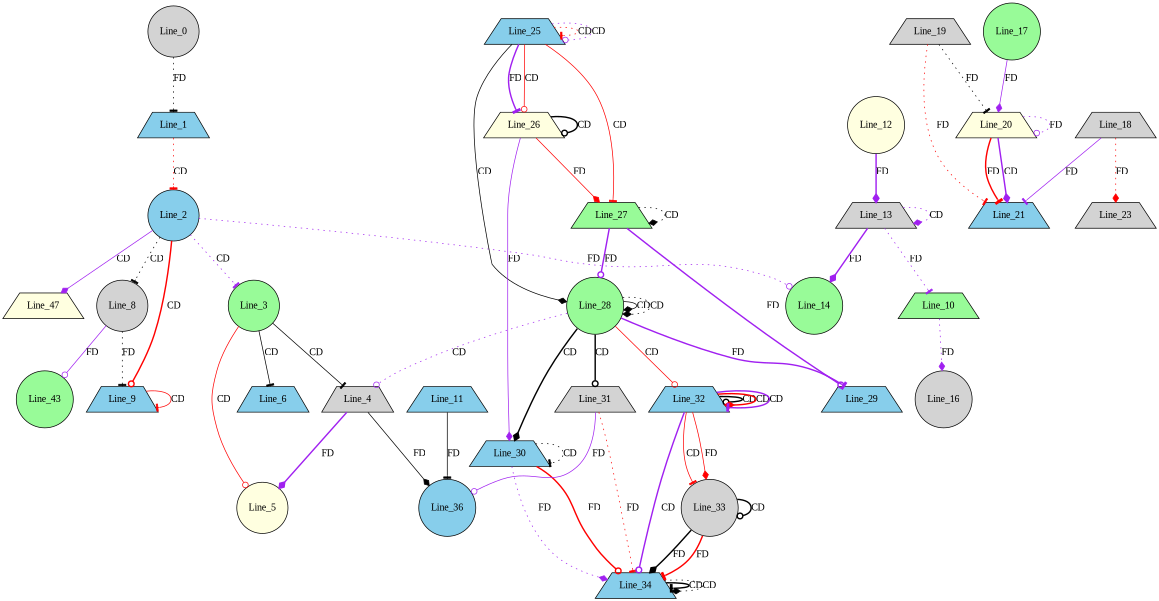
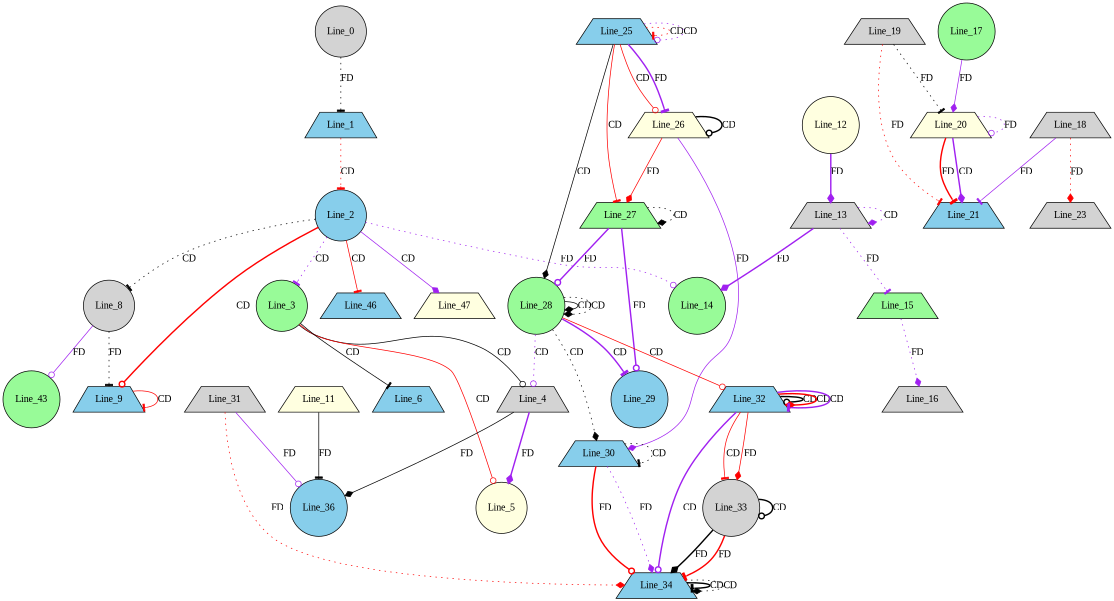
node "Line_46": added
node "Line_10": label "Line_10" -> "Line_15"
edge "Line_28" -> "Line_29": label "FD" -> "CD"
edge "Line_3" -> "Line_4": arrowhead tee -> odot
edge "Line_28" -> "Line_31": removed, label "CD"
edge "Line_28" -> "Line_30": style bold -> dotted
node "Line_11": fillcolor skyblue -> lightyellow
node "Line_29": shape trapezium -> circle
node "Line_16": shape circle -> trapezium
edge "Line_31" -> "Line_34": arrowhead tee -> diamond
